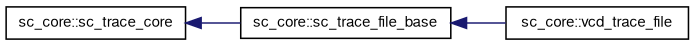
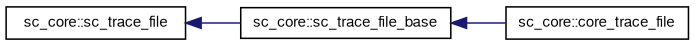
node "sc_core::sc_trace_core": label "sc_core::sc_trace_core" -> "sc_core::sc_trace_file"
node "sc_core::vcd_trace_file": label "sc_core::vcd_trace_file" -> "sc_core::core_trace_file"
